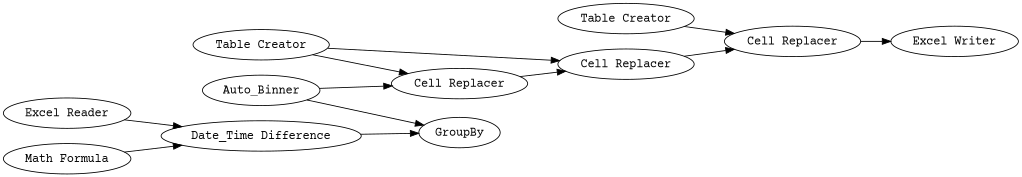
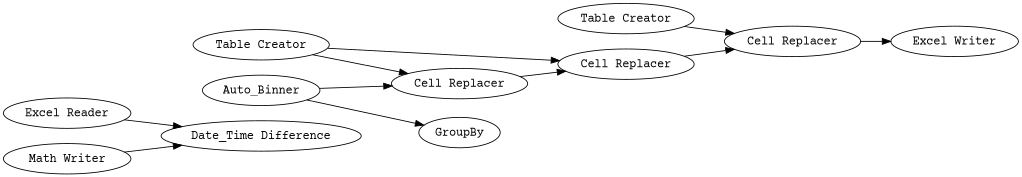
edge "Date_Time Difference" -> "GroupBy": removed
node "Math Formula": label "Math Formula" -> "Math Writer"
